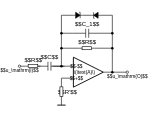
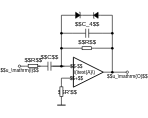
node "$$C_1$$": label "$$C_1$$" -> "$$C_4$$"
